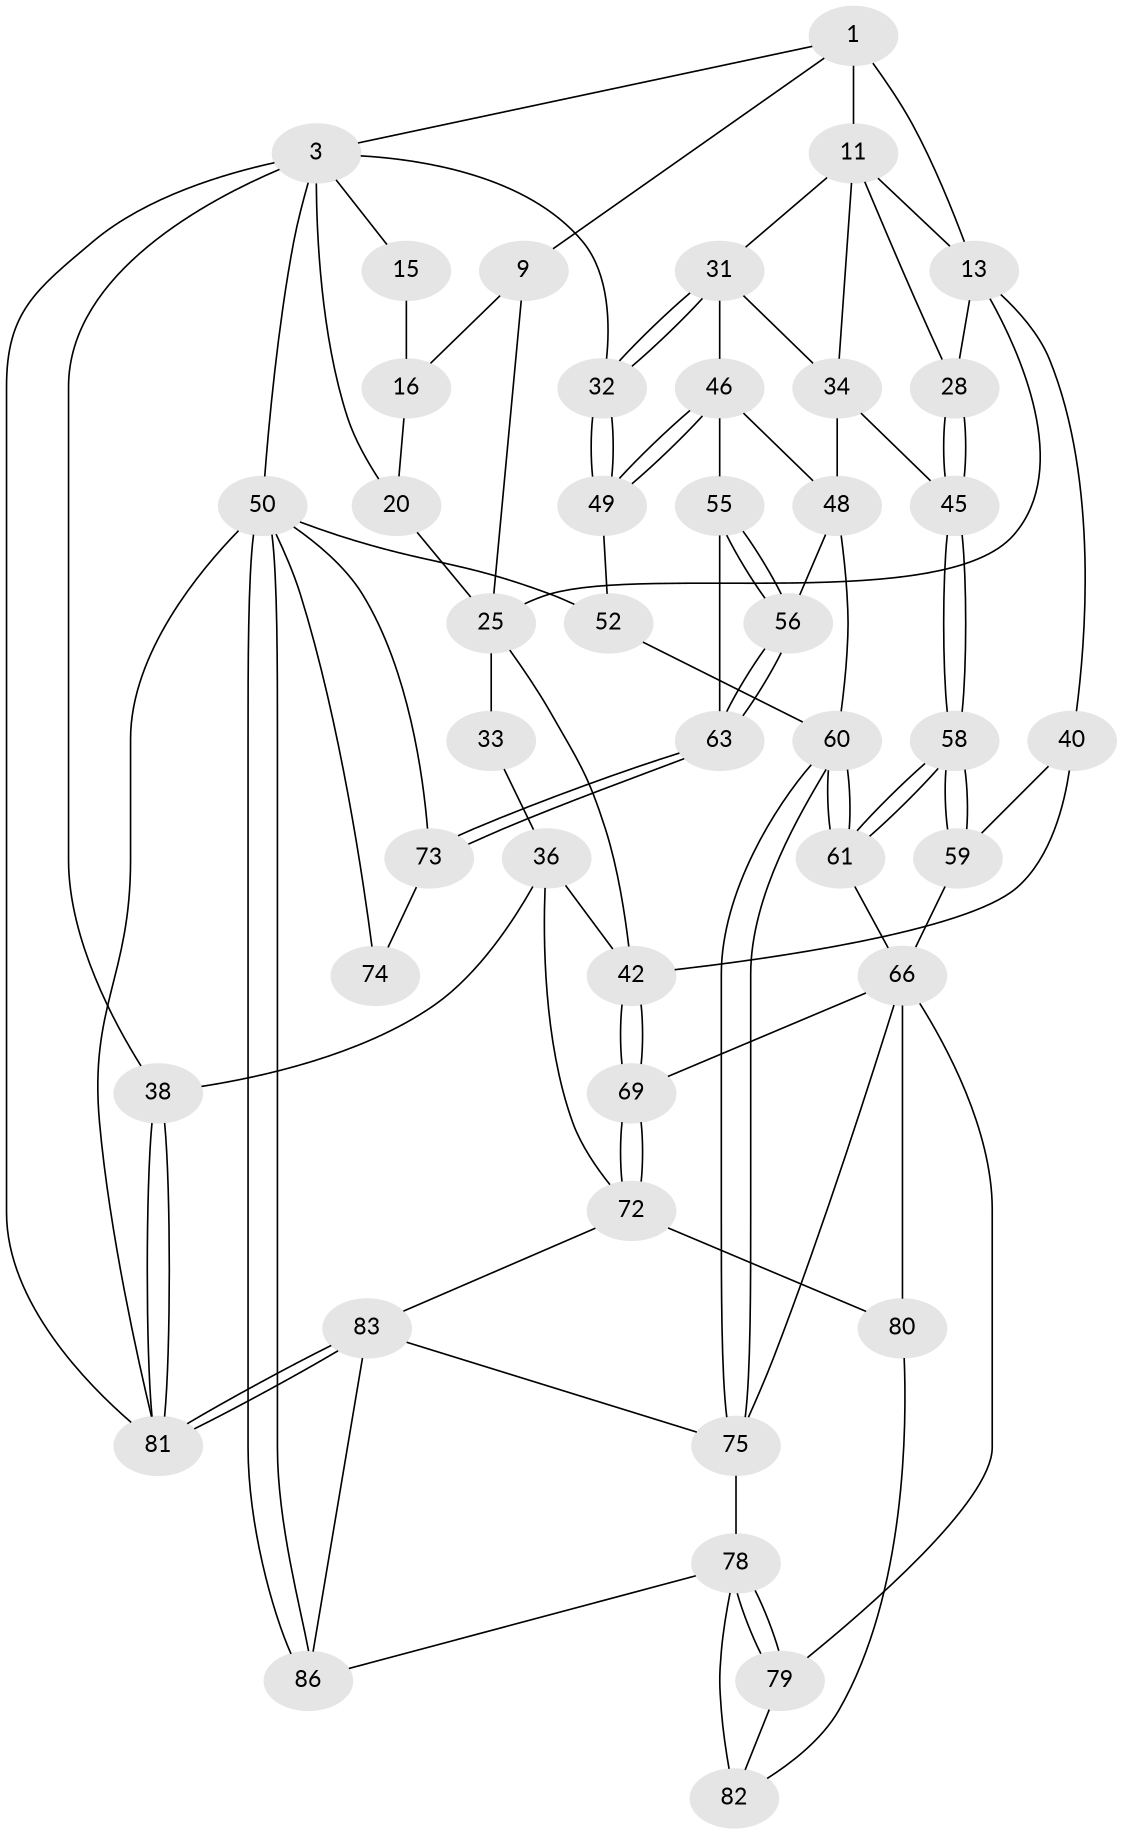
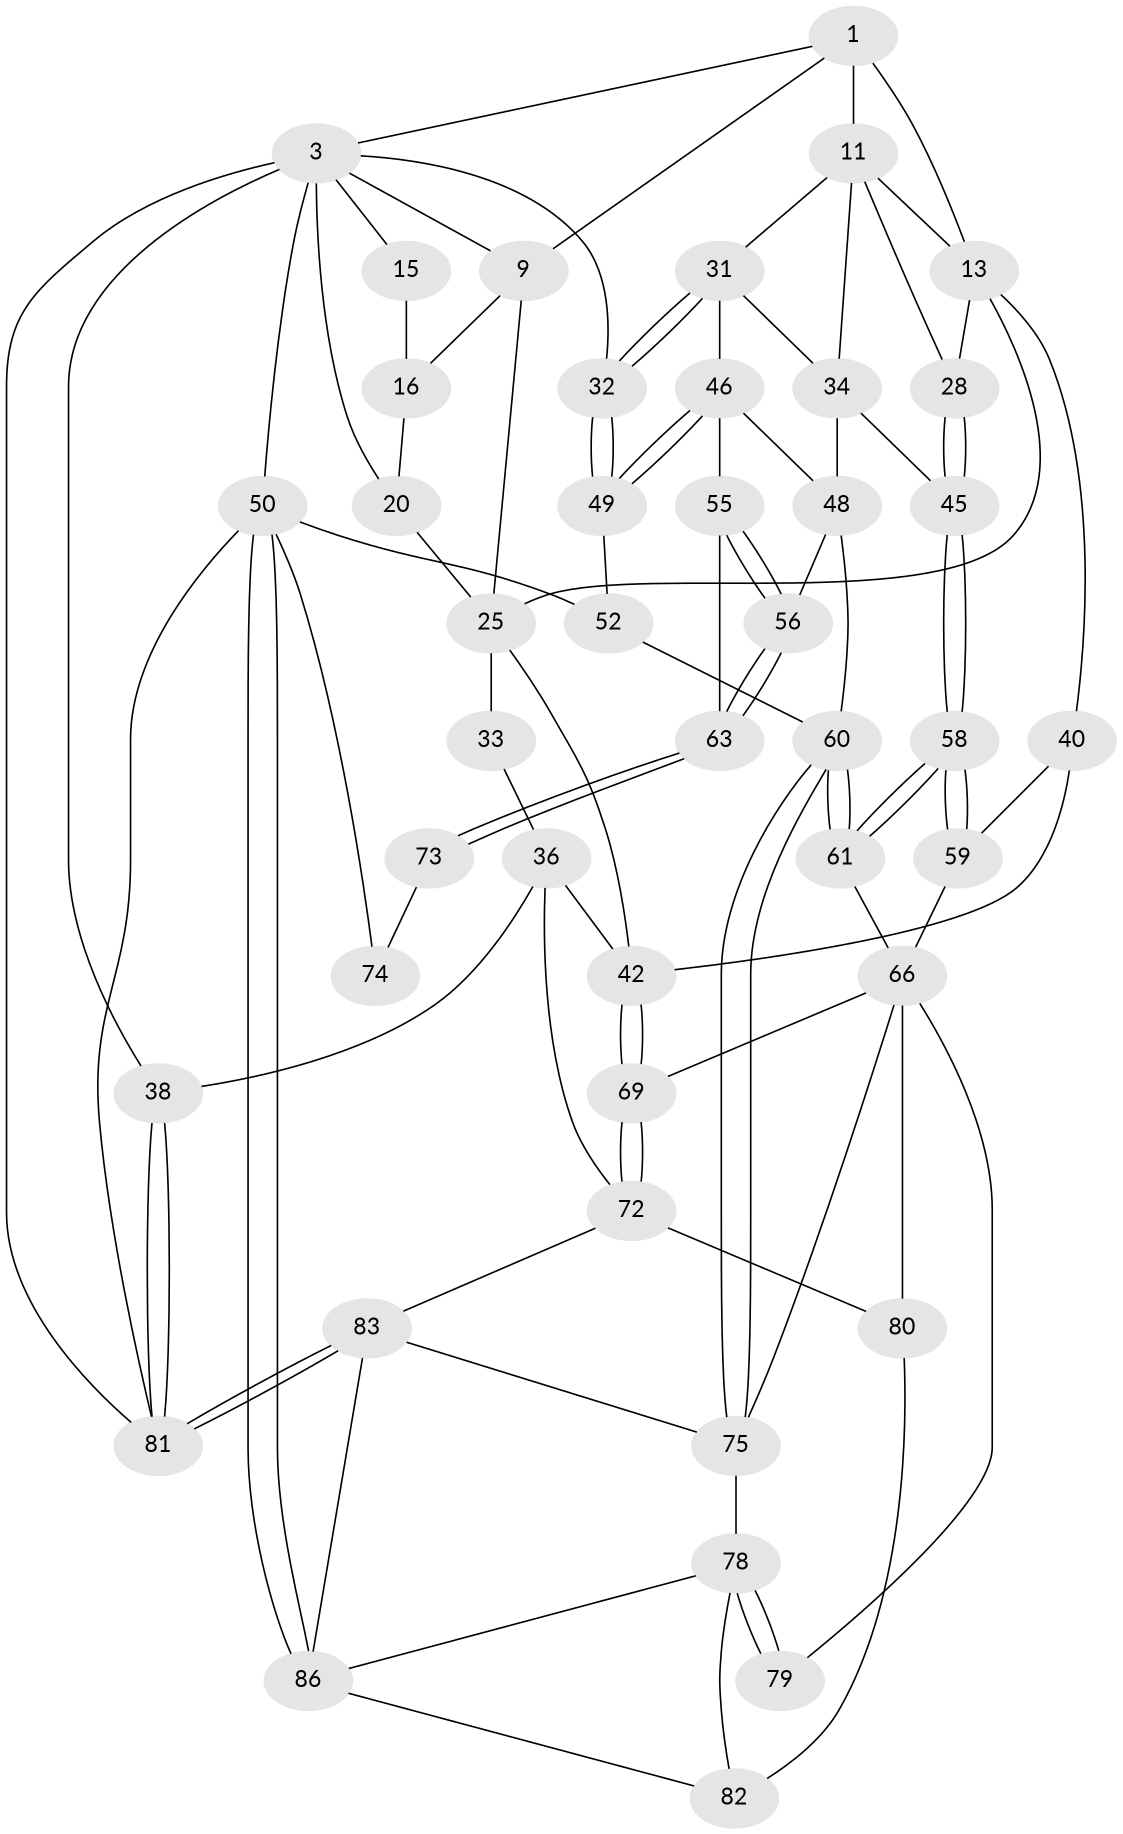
edge "3" -- "9": added
edge "50" -- "73": removed
edge "79" -- "82": now "86" -- "82"
